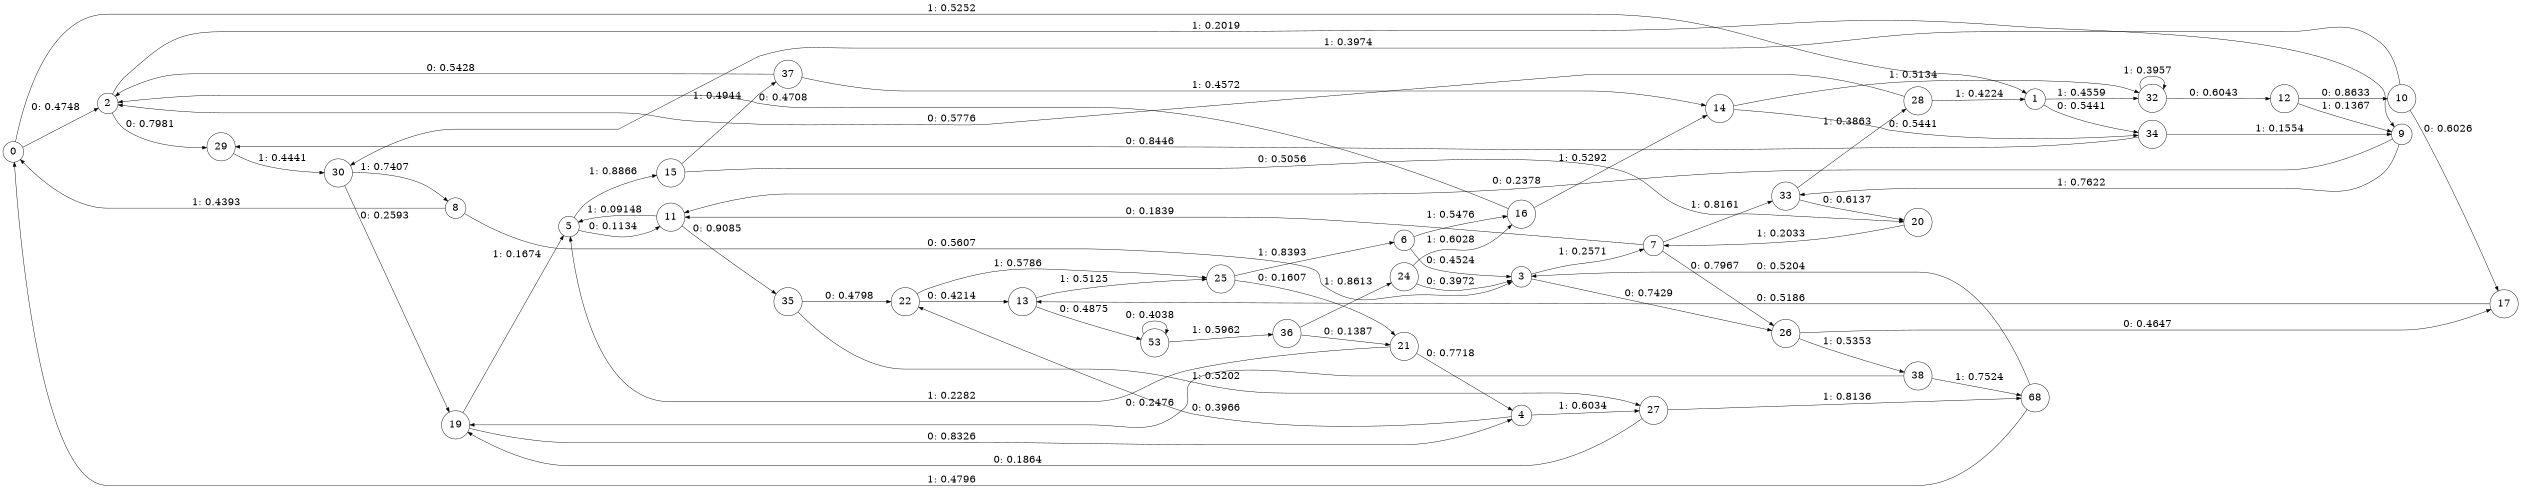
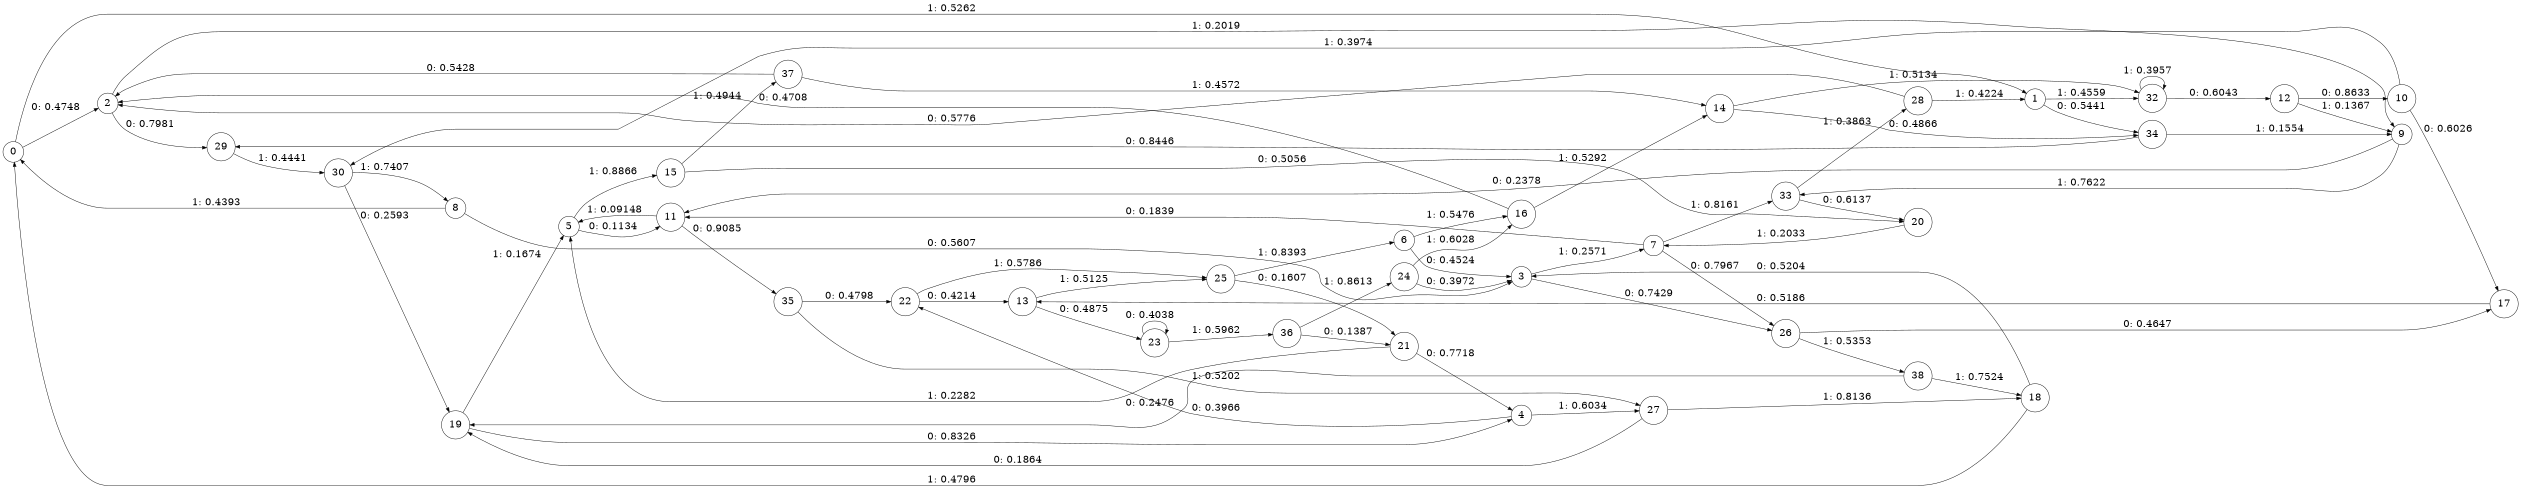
edge "0" -> "1": label "1: 0.5252   " -> "1: 0.5262   "
edge "14" -> "34": label "0: 0.5441   " -> "0: 0.4866   "
node "53": label "53" -> "23"
node "68": label "68" -> "18"
